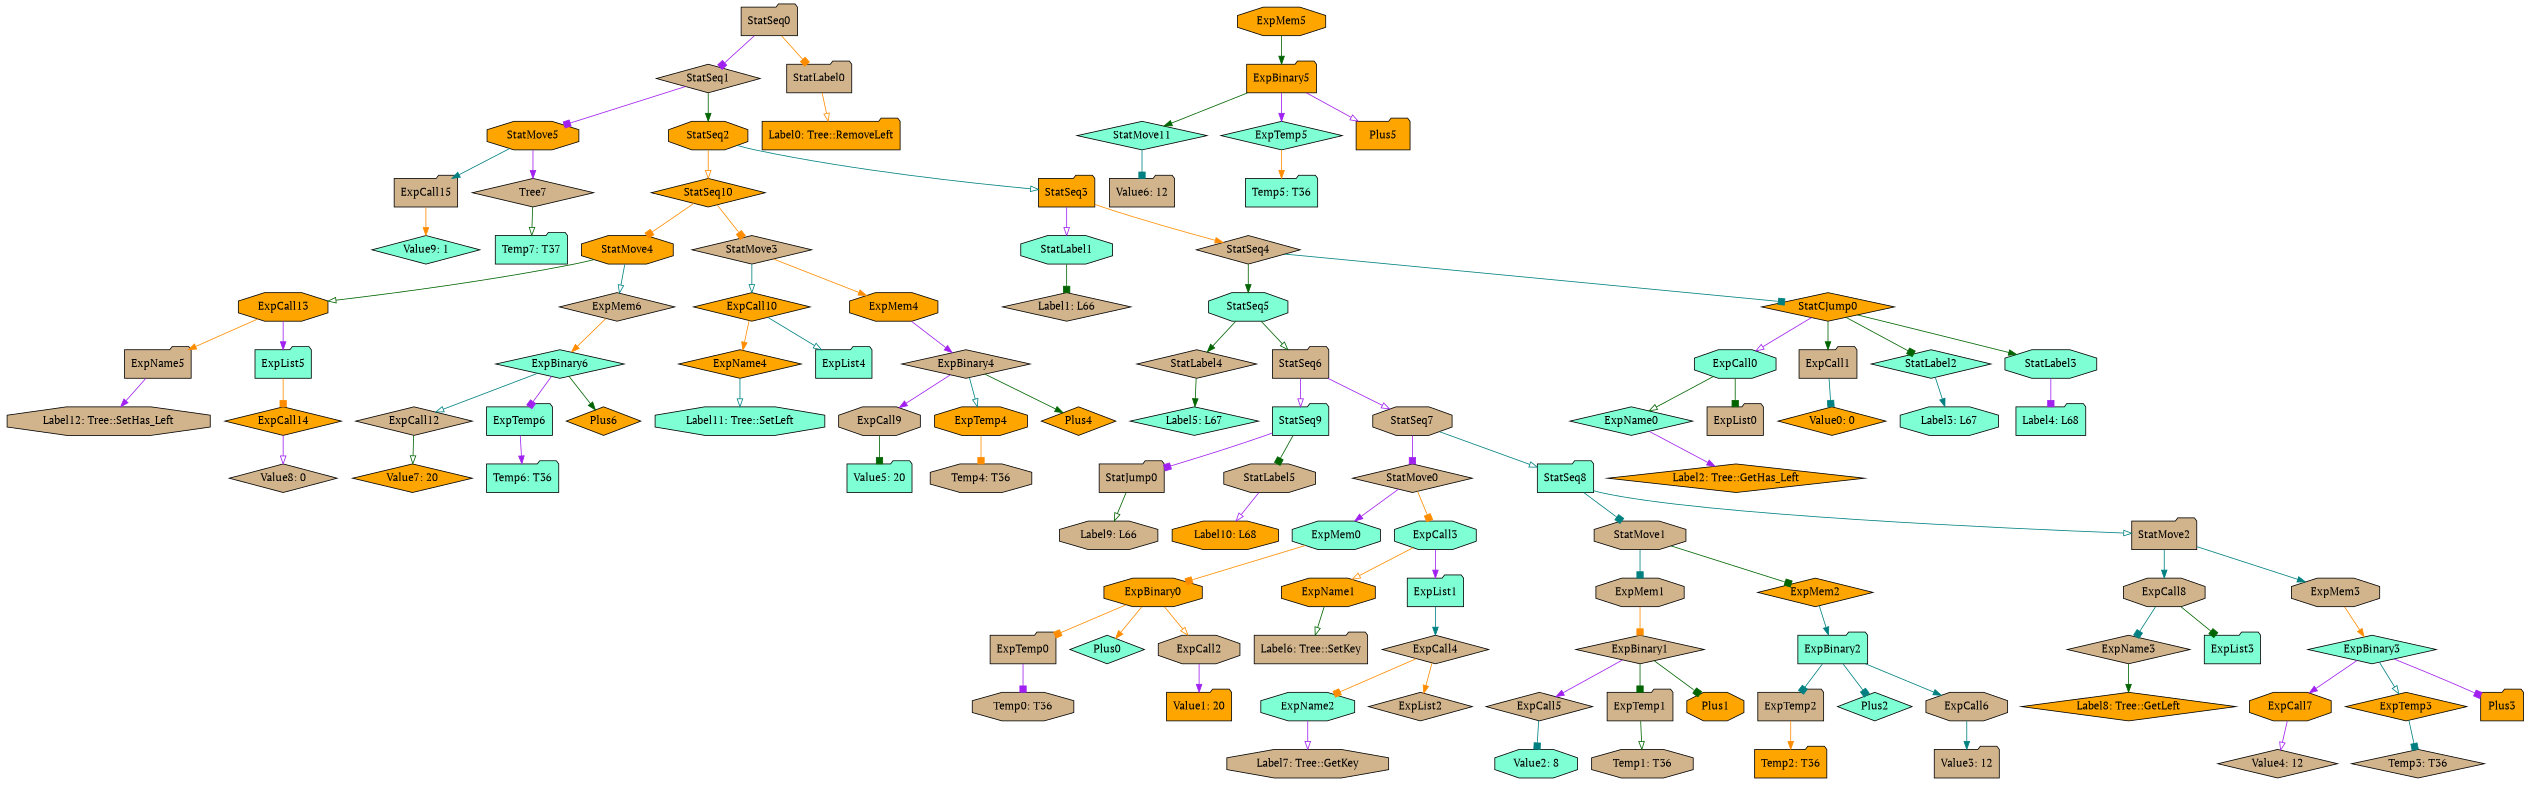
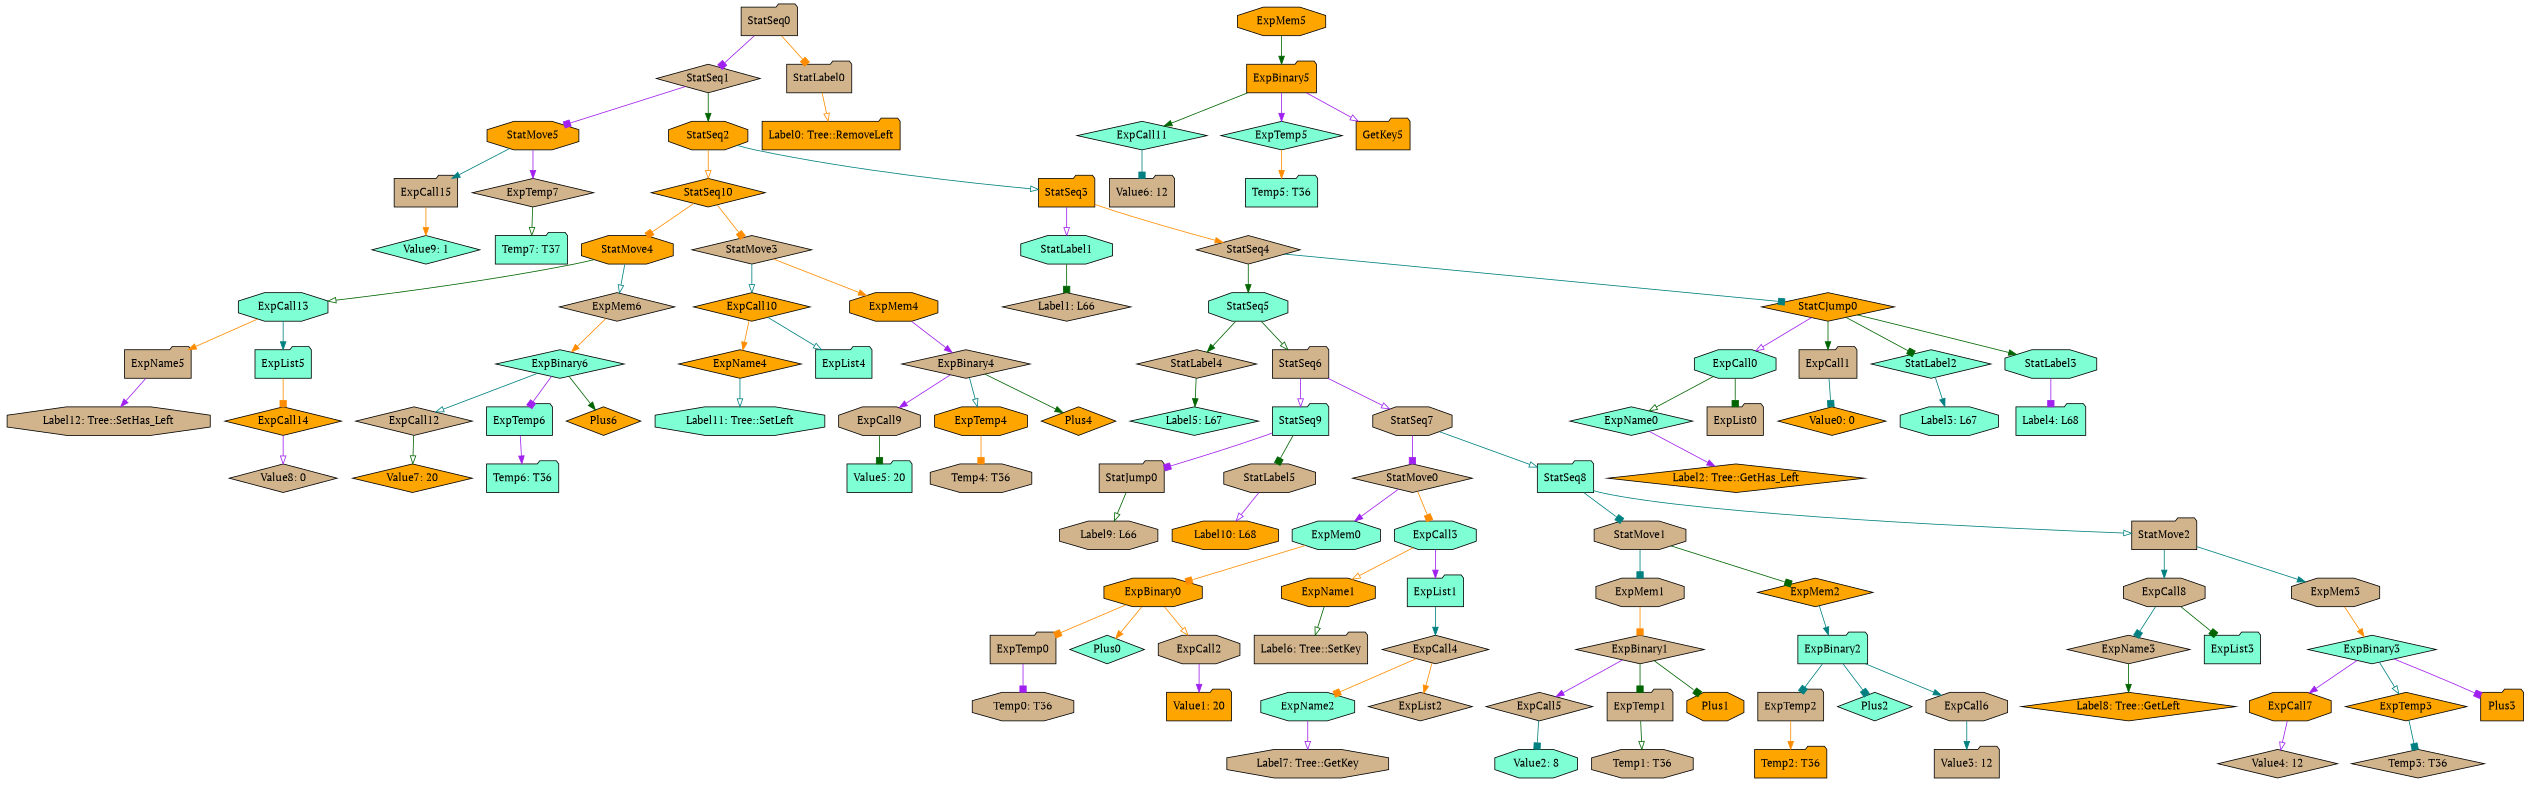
node "StatMove11": label "StatMove11" -> "ExpCall11"
node "Plus5": label "Plus5" -> "GetKey5"
node "Tree7": label "Tree7" -> "ExpTemp7"
node "ExpCall13": fillcolor orange -> aquamarine
edge "ExpCall13" -> "ExpList5": color purple -> teal
